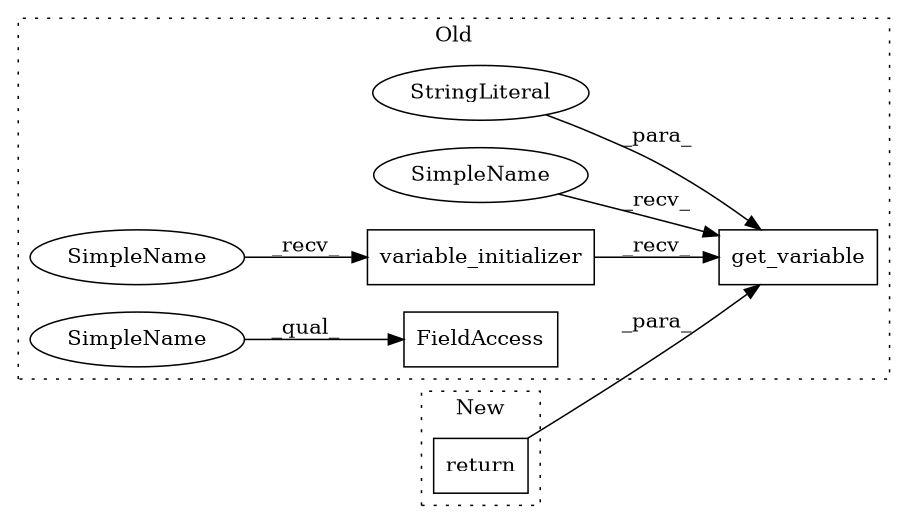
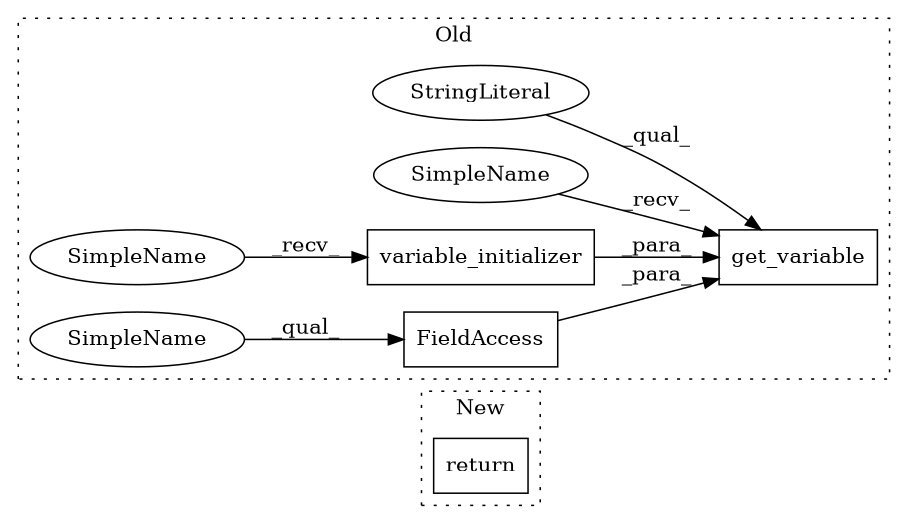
edge "StringLiteral" -> "get_variable": label "_para_" -> "_qual_"
edge "variable_initializer" -> "get_variable": label "_recv_" -> "_para_"
edge "return" -> "get_variable": now "FieldAccess" -> "get_variable"
